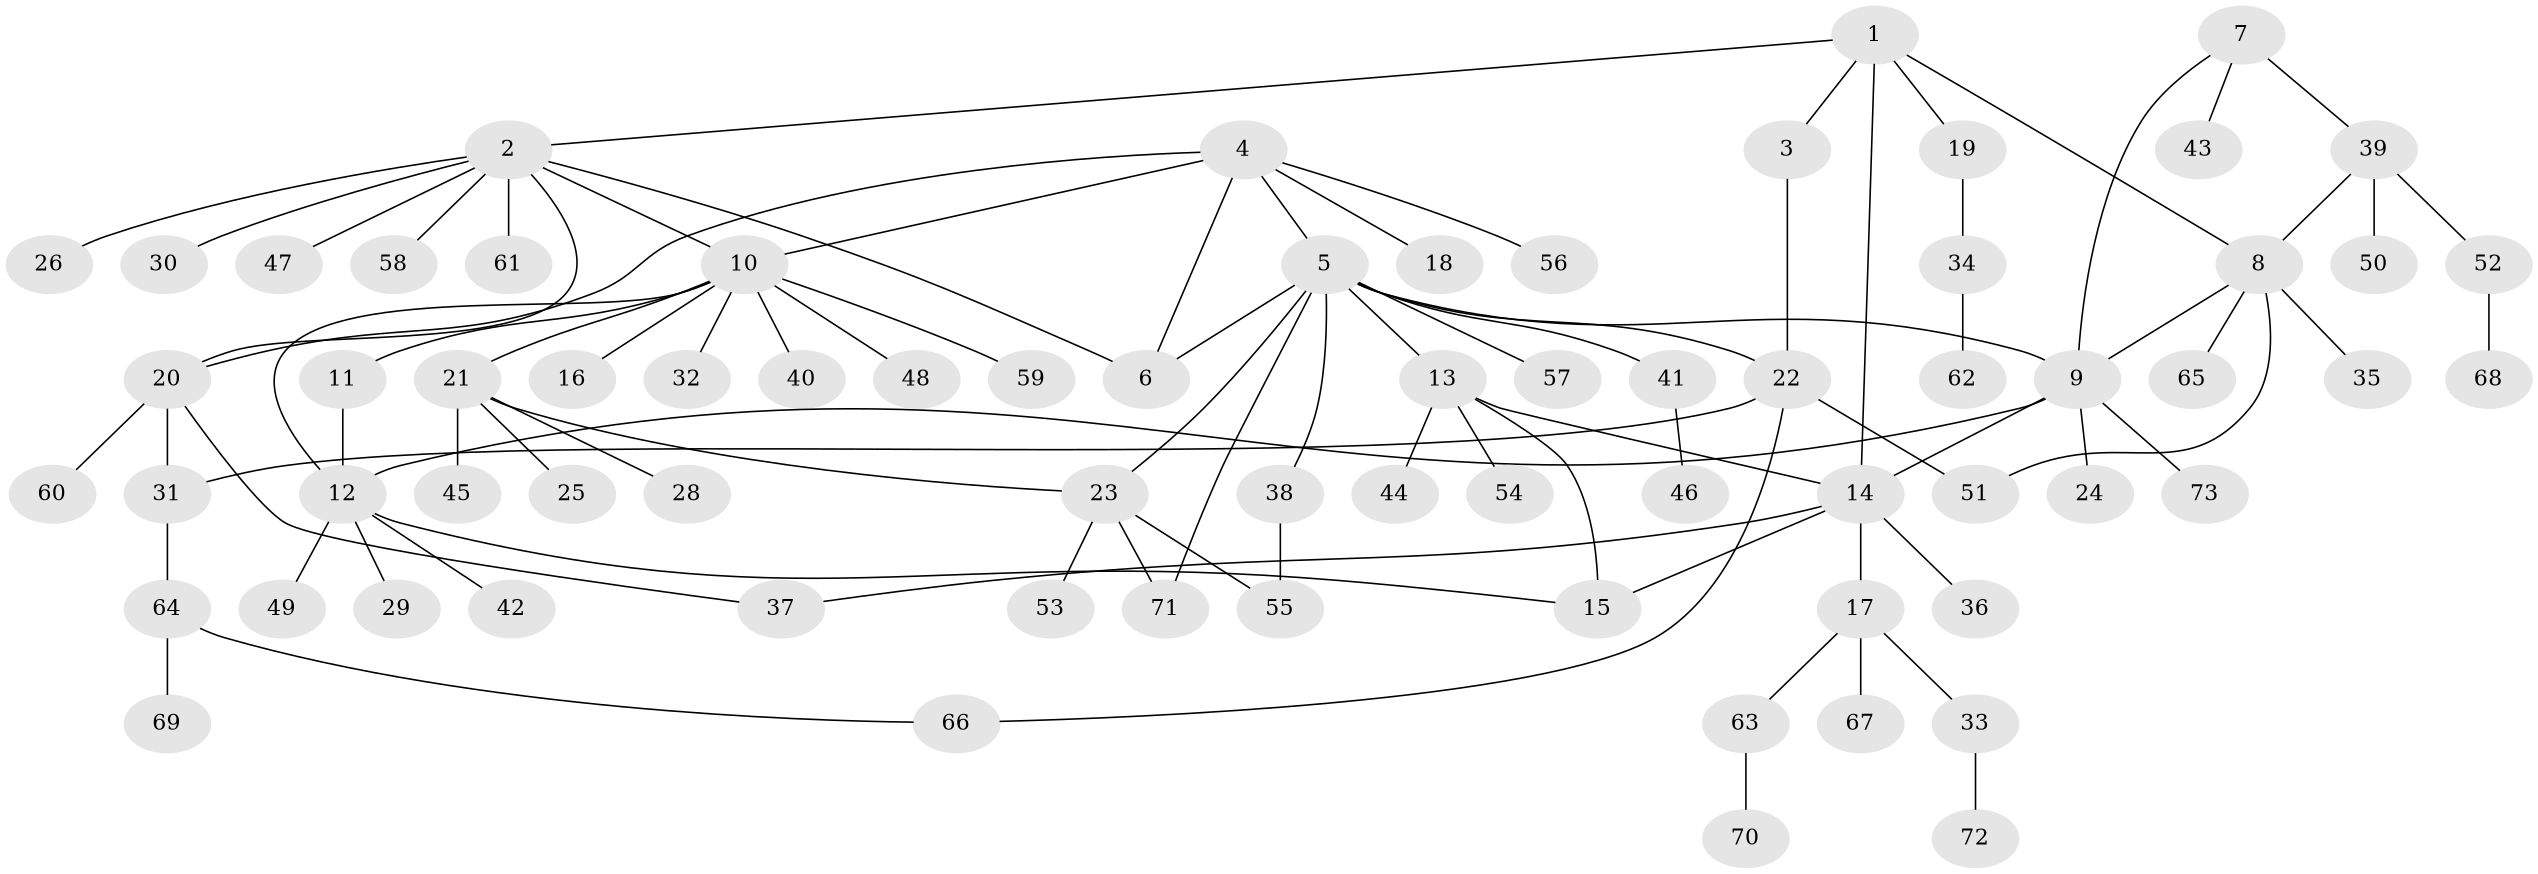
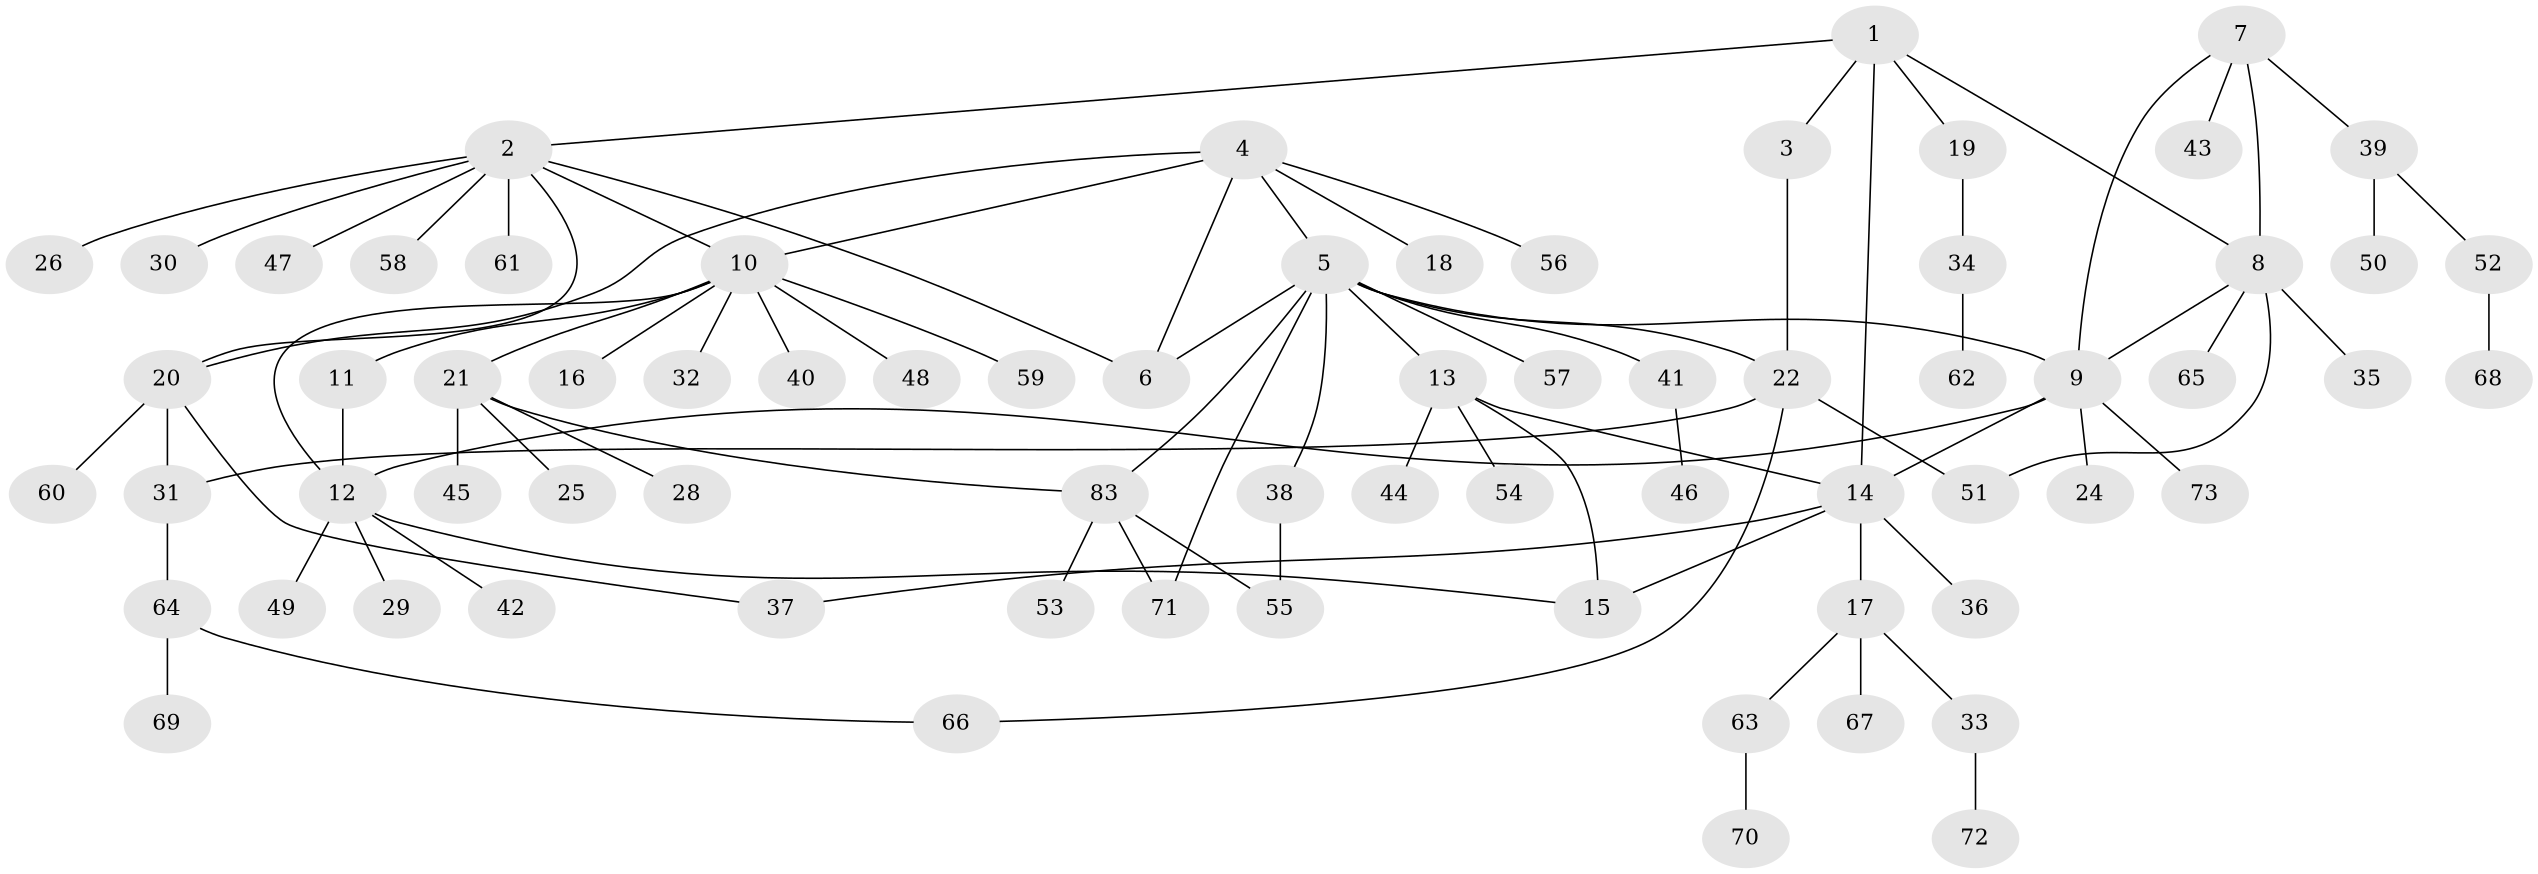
edge "39" -- "8": now "7" -- "8"
node "23": label "23" -> "83"
